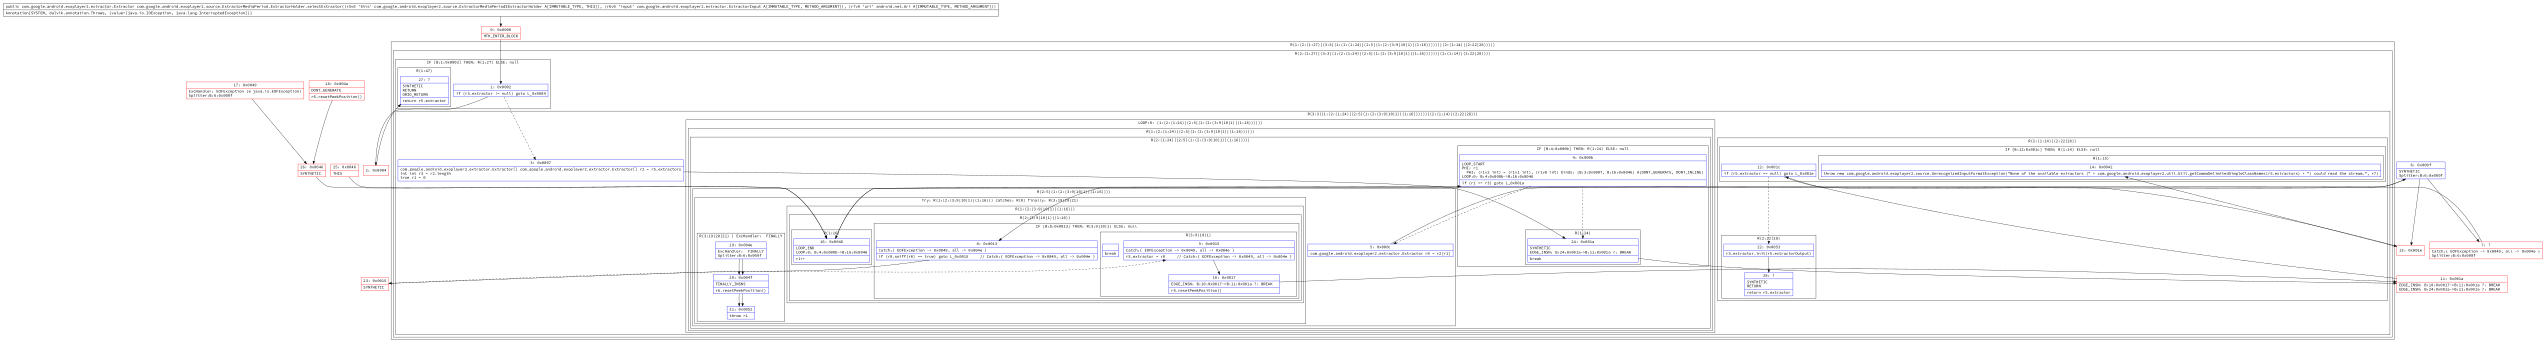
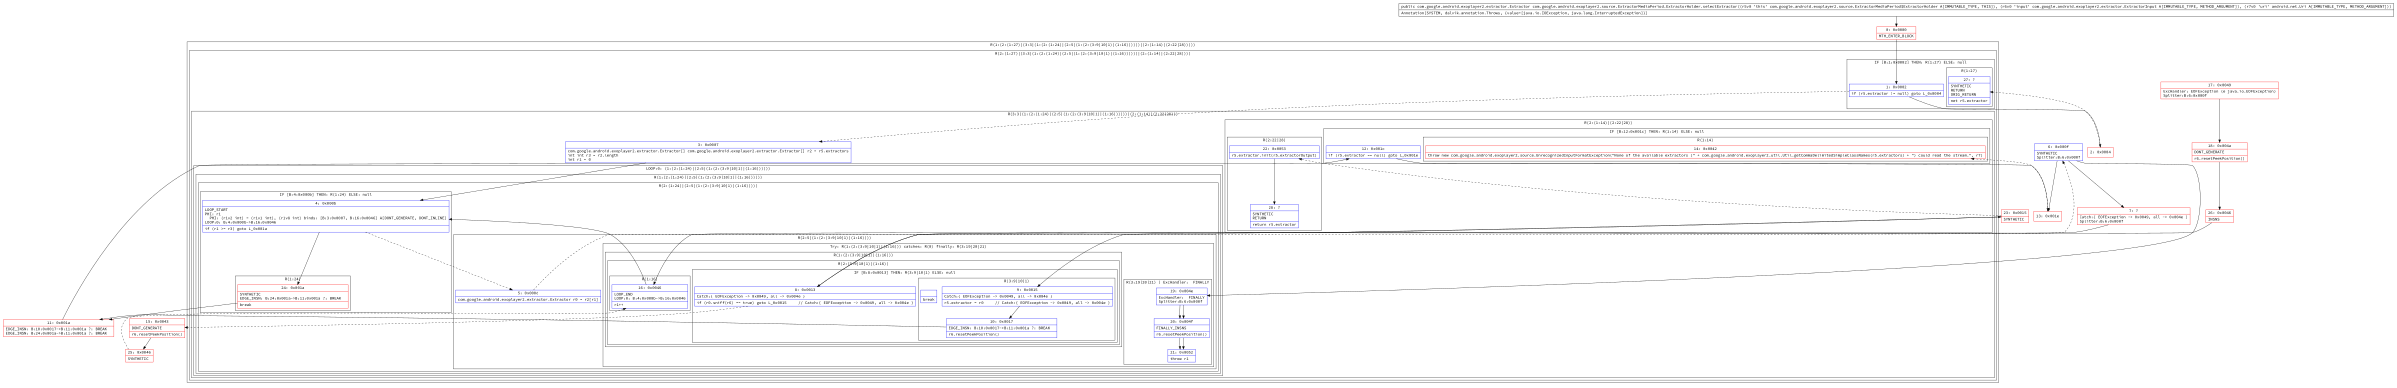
cluster "R(1:47)": label "R(1:47)" -> "R(1:27)"
node "27: ?": text "return r5.extractor" -> "net r5.extractor"
edge "17: 0x0049" -> "26: 0x0046": now "17: 0x0049" -> "18: 0x004a"
edge "2: 0x0004" -> "27: ?": style solid -> dashed
cluster "R(1:15)": label "R(1:15)" -> "R(1:14)"
node "14: 0x0042": color blue -> red
node "26: 0x0046": text "SYNTHETIC" -> "INSNS"
node "25: 0x0046": text "THIS" -> "SYNTHETIC"
node "3: 0x0007": text "true r1 = 0" -> "int r1 = 0"
edge "3: 0x0007" -> "24: 0x001a": now "3: 0x0007" -> "4: 0x000b"
edge "25: 0x0046" -> "16: 0x0046": style solid -> dashed
edge "6: 0x000f" -> "16: 0x0046": now "6: 0x000f" -> "19: 0x004e"
edge "5: 0x000d" -> "6: 0x000f": style solid -> dashed
edge "12: 0x001c" -> "22: 0x0053": now "23: 0x0015" -> "22: 0x0053"
edge "4: 0x000b" -> "24: 0x001a": style dashed -> solid
edge "13: 0x001e" -> "14: 0x0042": style solid -> dashed
node "24: 0x001a": color blue -> red
edge "23: 0x0015" -> "9: 0x0015": style dashed -> solid
node "15: 0x0043": added
